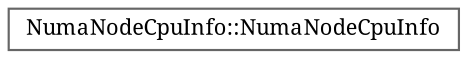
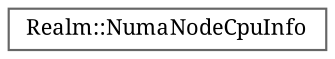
node "NumaNodeCpuInfo::NumaNodeCpuInfo": label "NumaNodeCpuInfo::NumaNodeCpuInfo" -> "Realm::NumaNodeCpuInfo"
